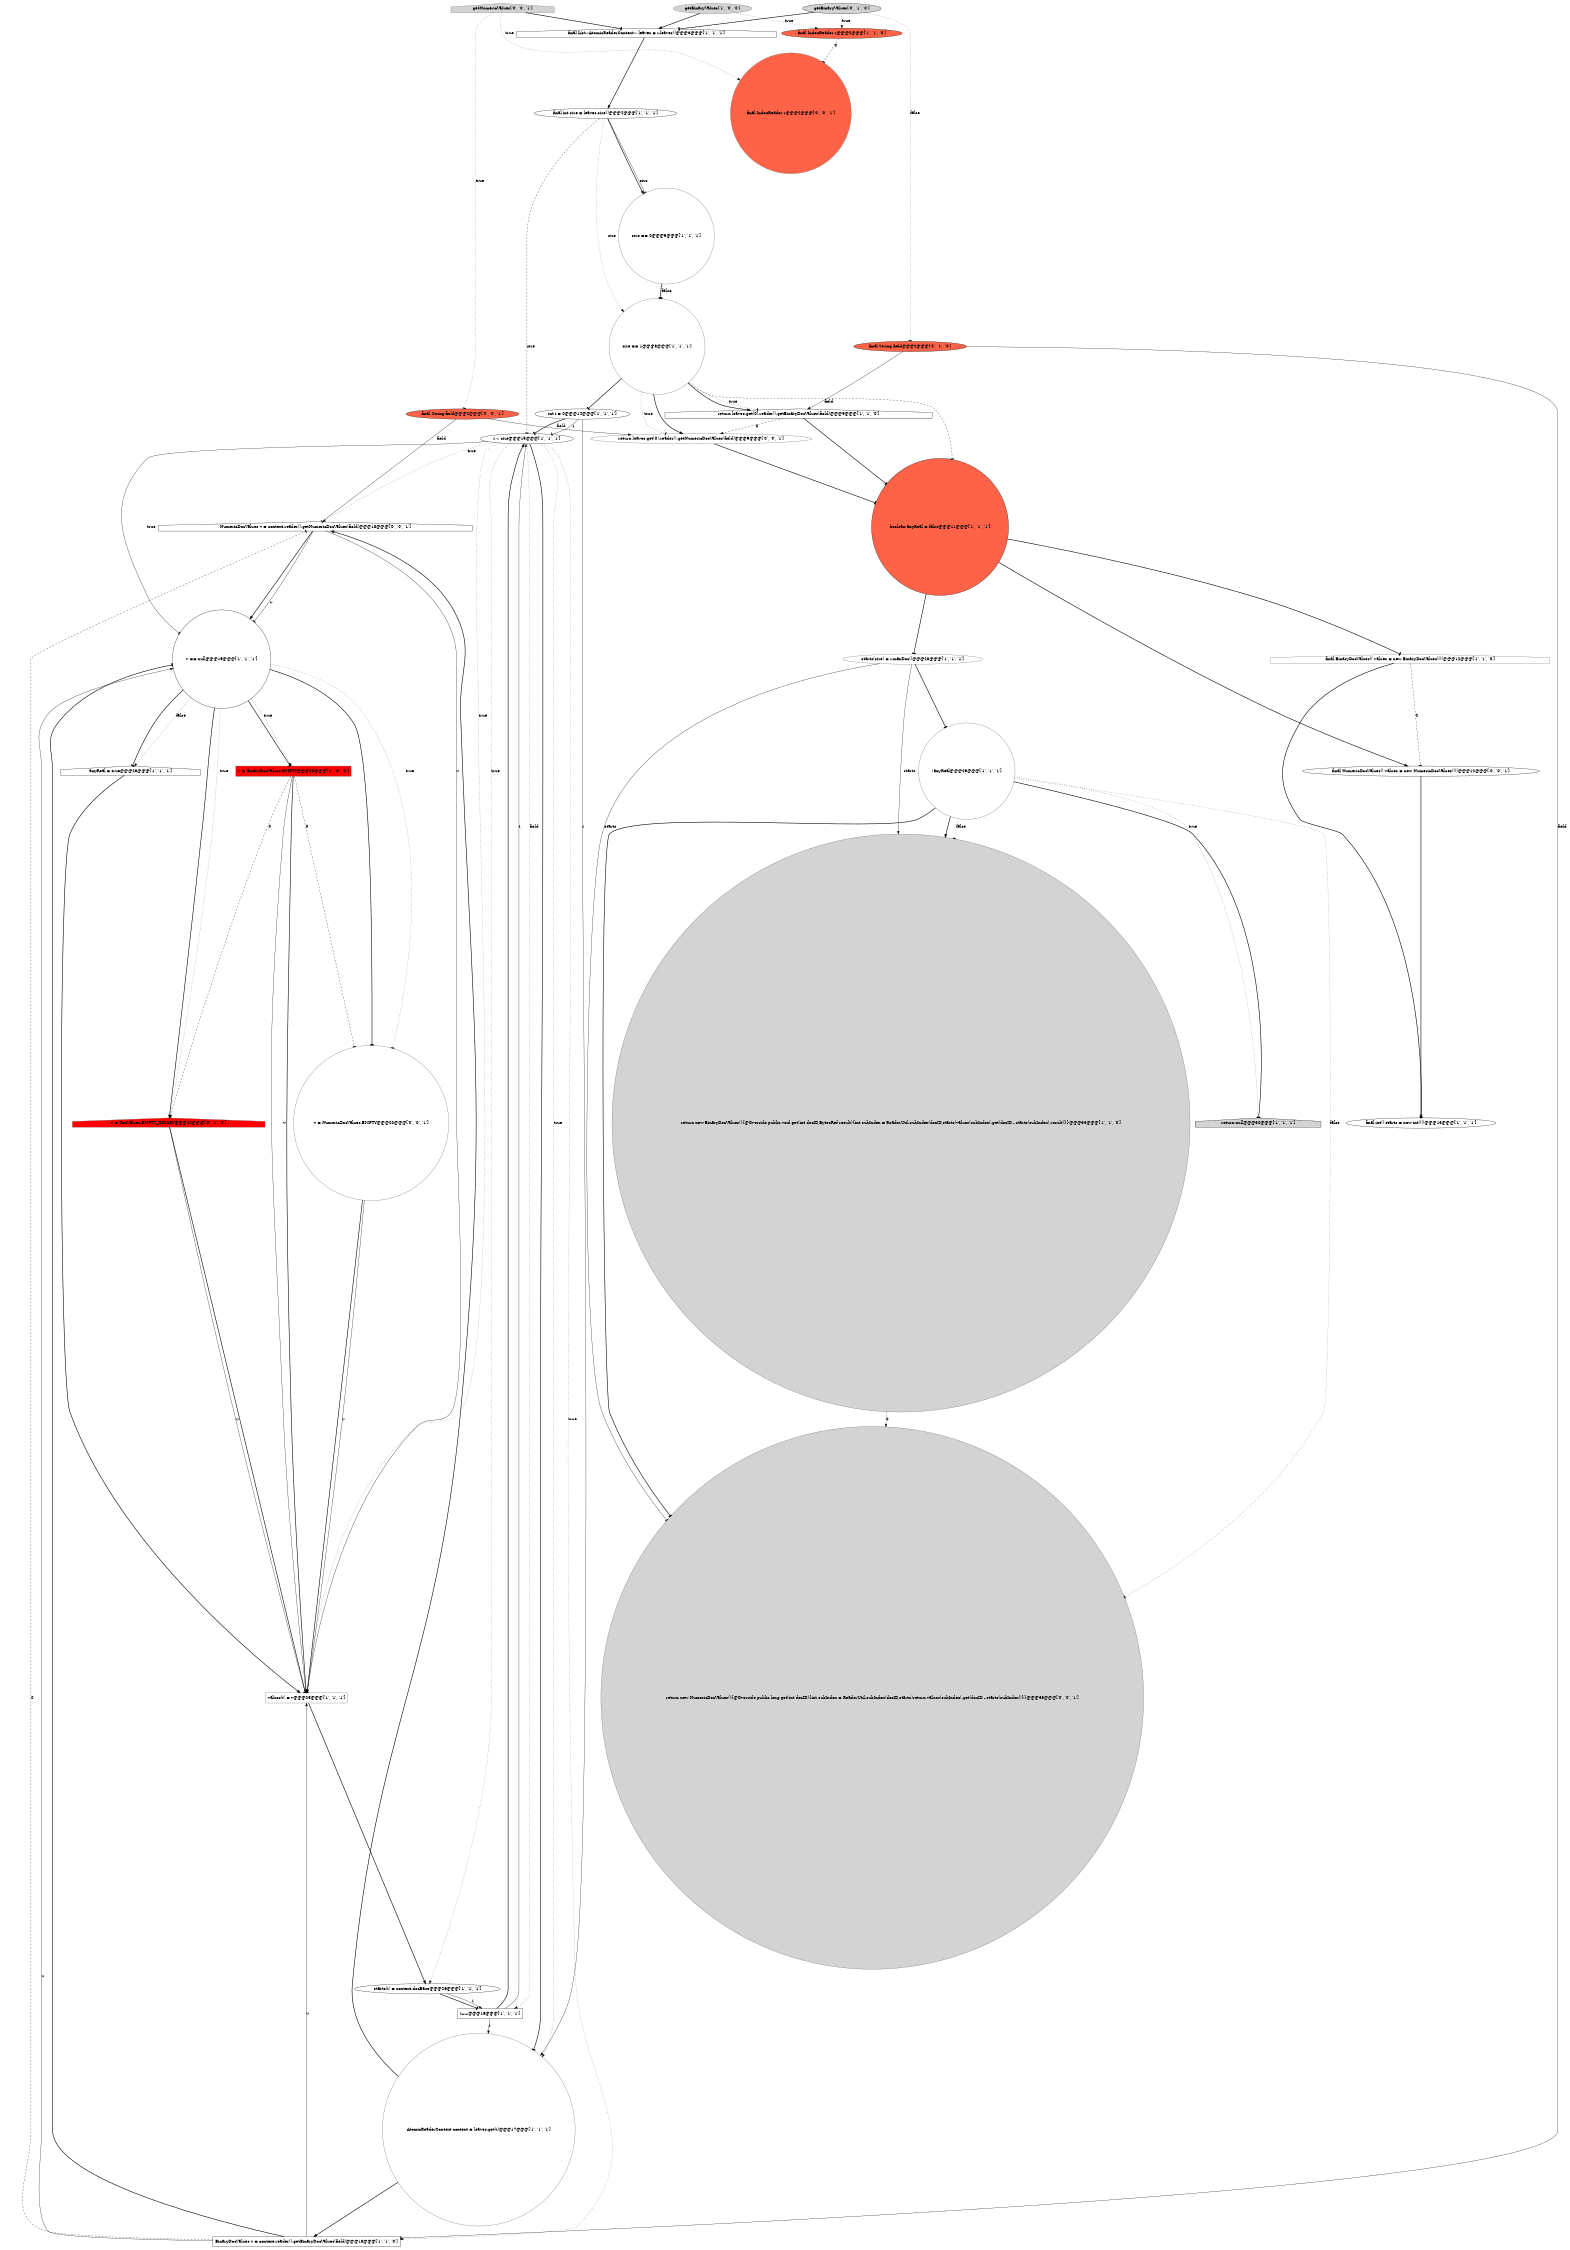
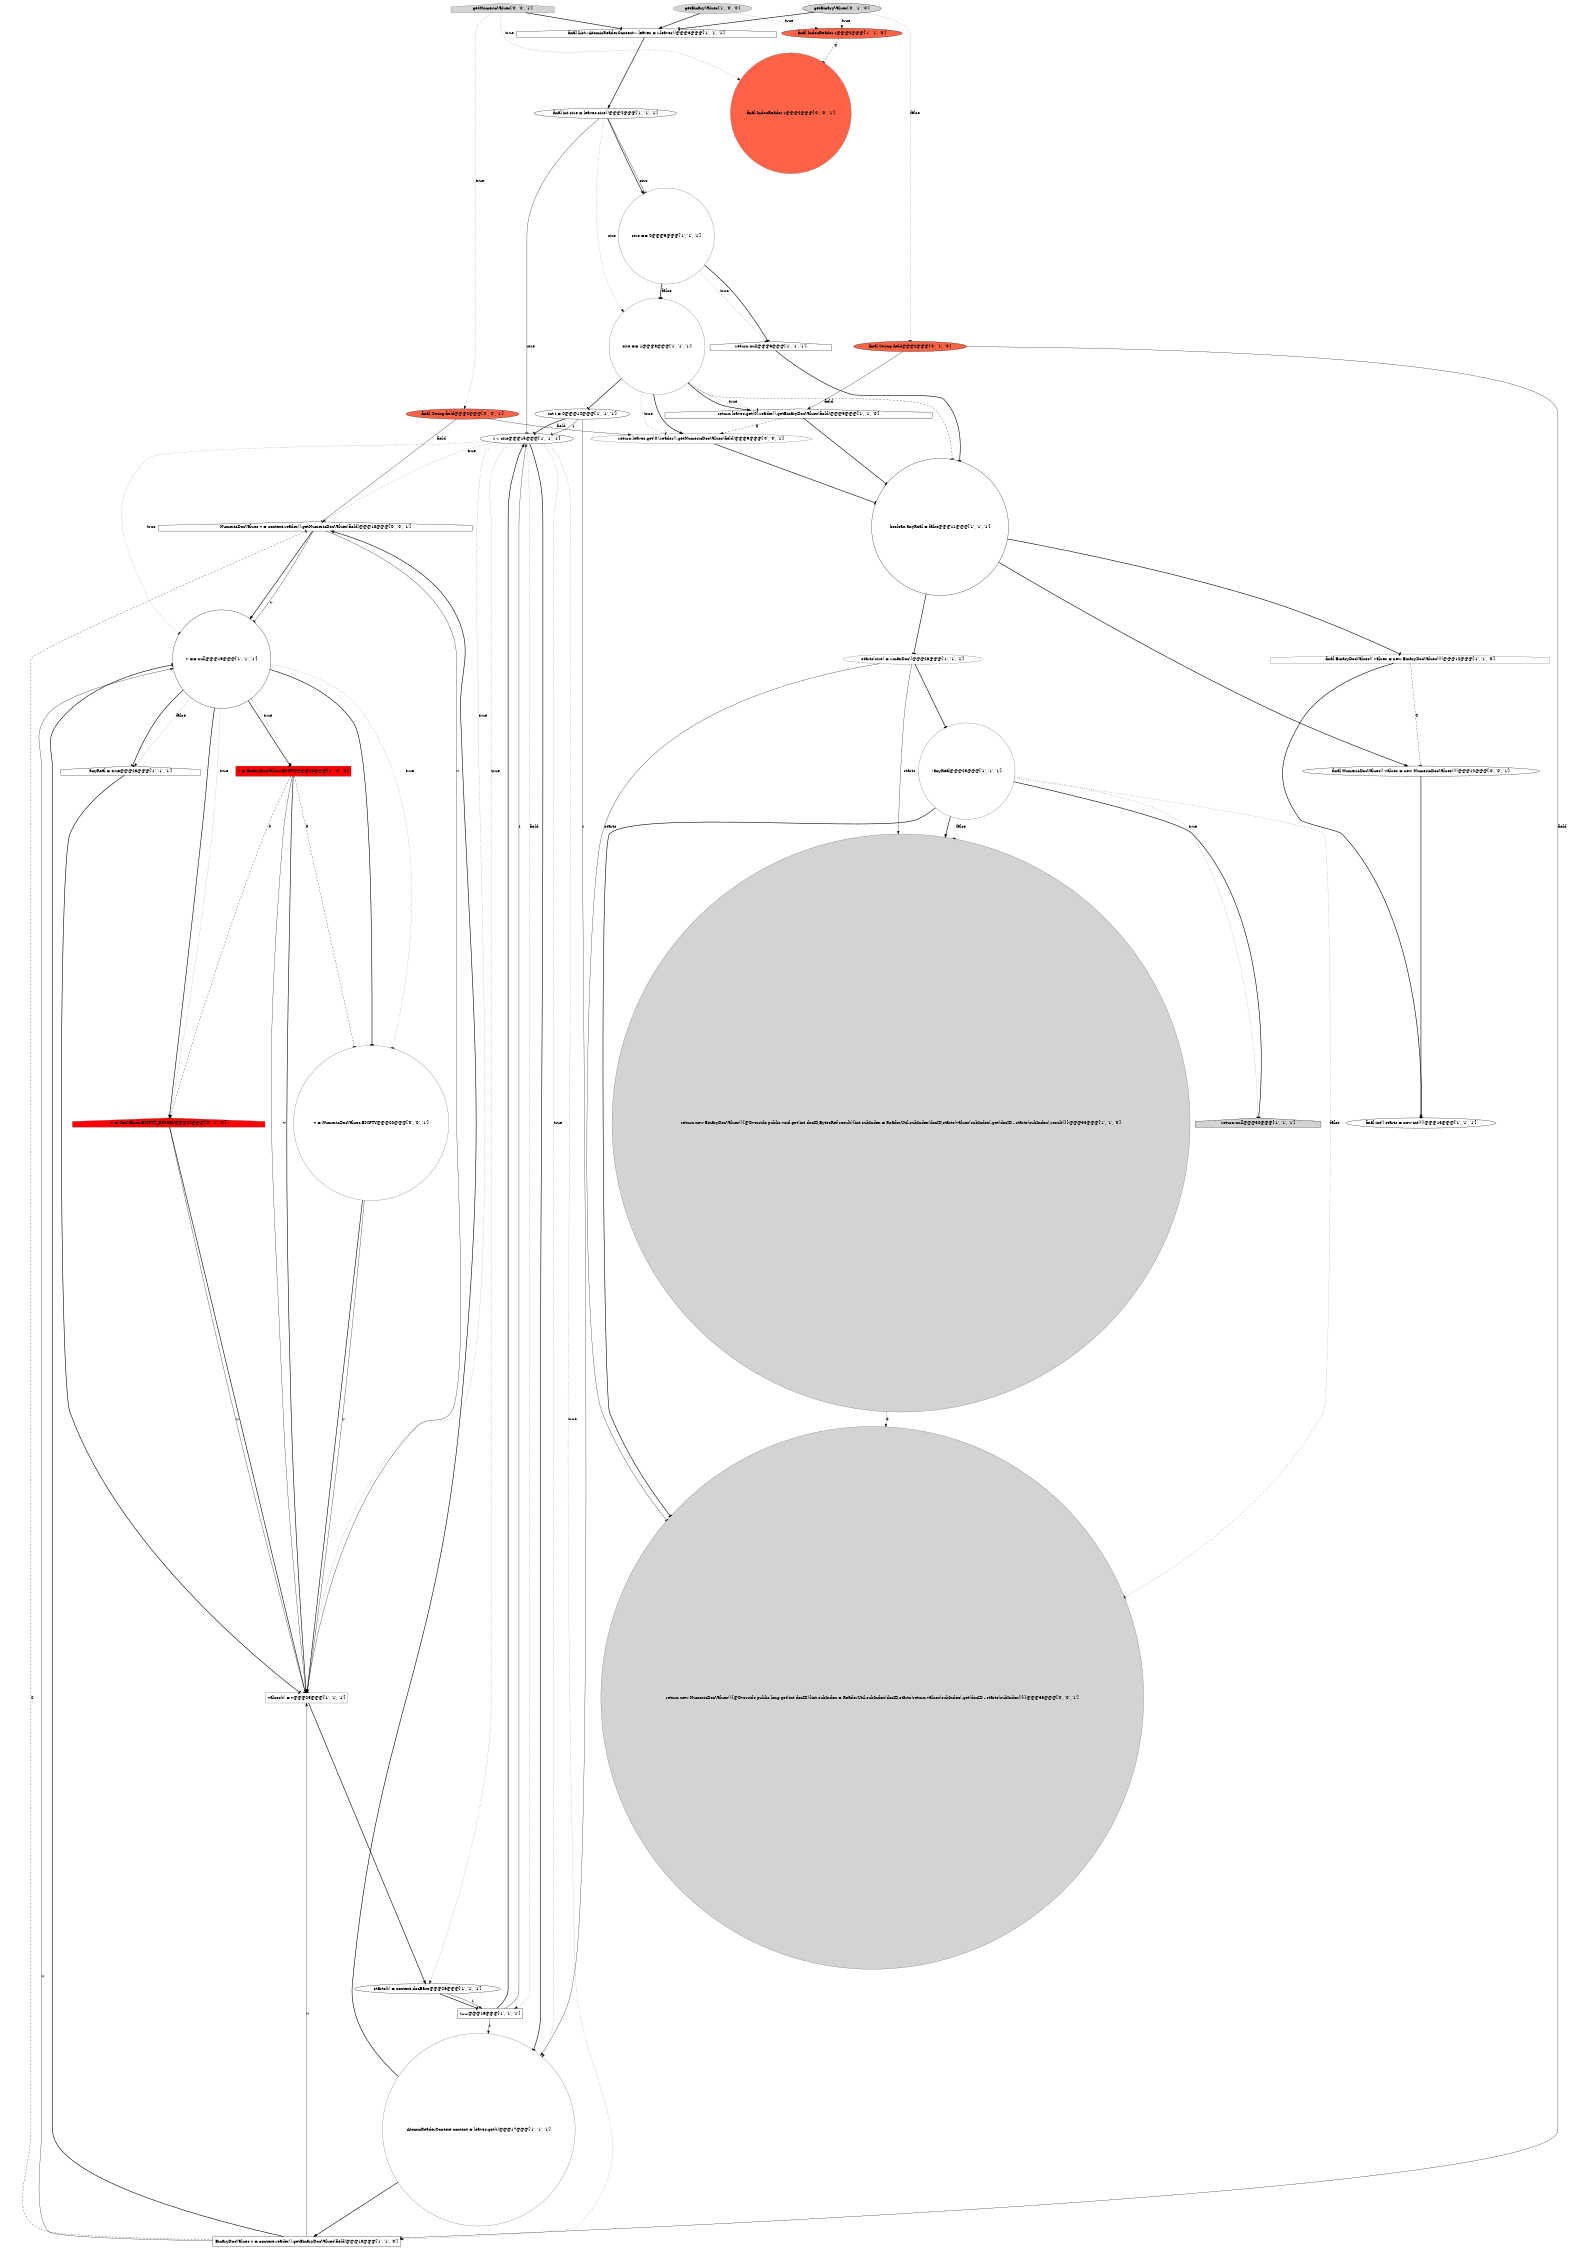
edge "getNumericValues['0', '0', '1']" -> "final String field@@@2@@@['0', '0', '1']": arrowhead tee -> normal
edge "final int size = leaves.size()@@@4@@@['1', '1', '1']" -> "i < size@@@15@@@['1', '1', '1']": style dashed -> solid
node "return null@@@6@@@['1', '1', '1']": added
edge "i < size@@@15@@@['1', '1', '1']" -> "v == null@@@19@@@['1', '1', '1']": style solid -> dotted
node "boolean anyReal = false@@@11@@@['1', '1', '1']": fillcolor tomato -> white
edge "anyReal = true@@@23@@@['1', '1', '1']" -> "values(i( = v@@@25@@@['1', '1', '1']": arrowhead normal -> tee
